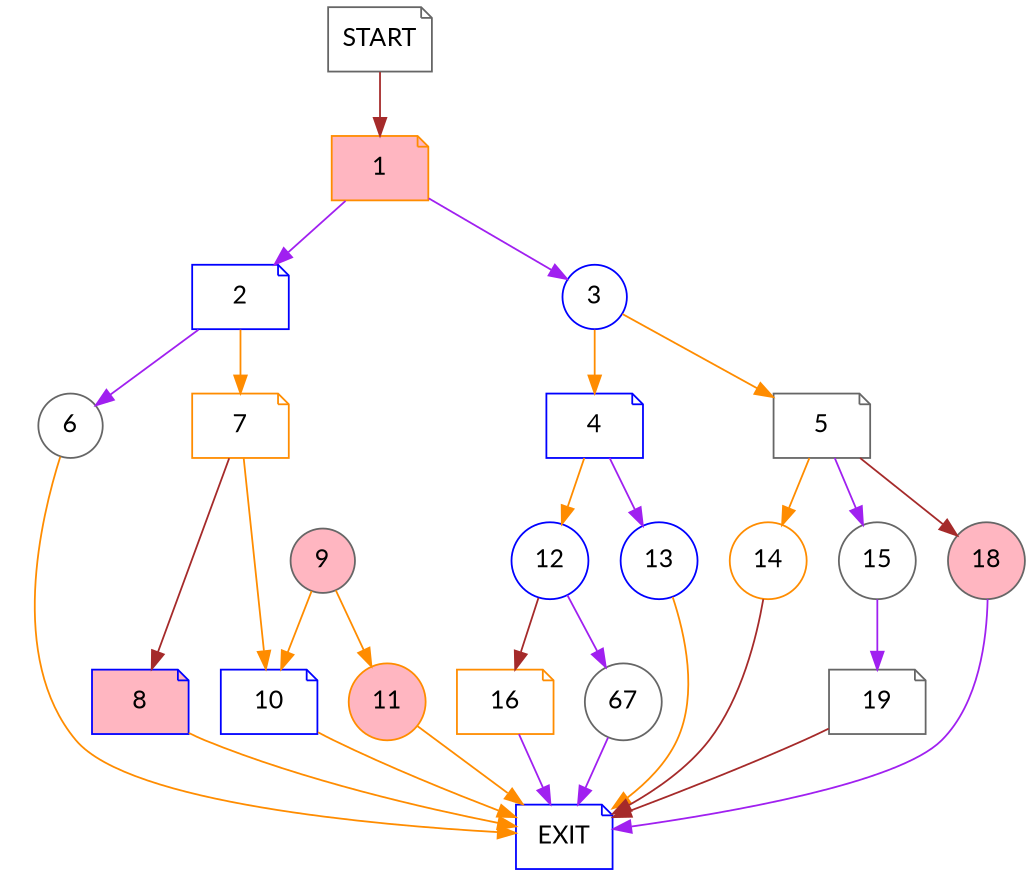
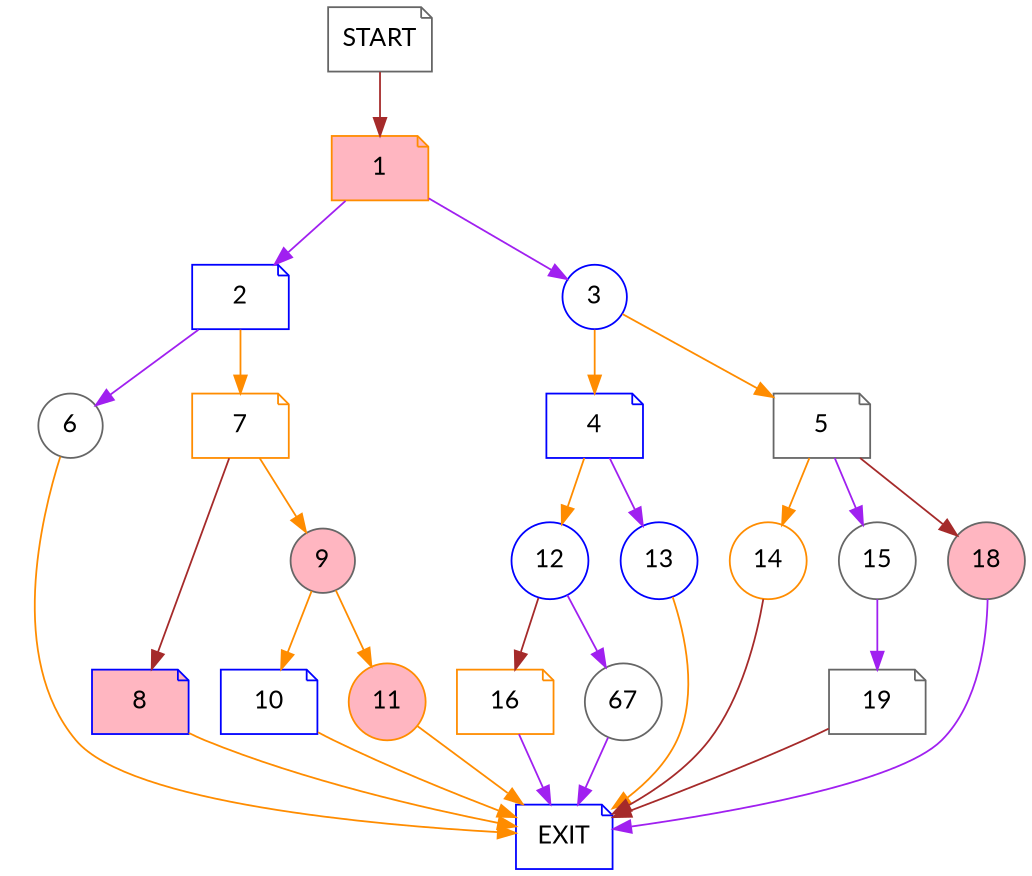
edge "7" -> "10": now "7" -> "9"
